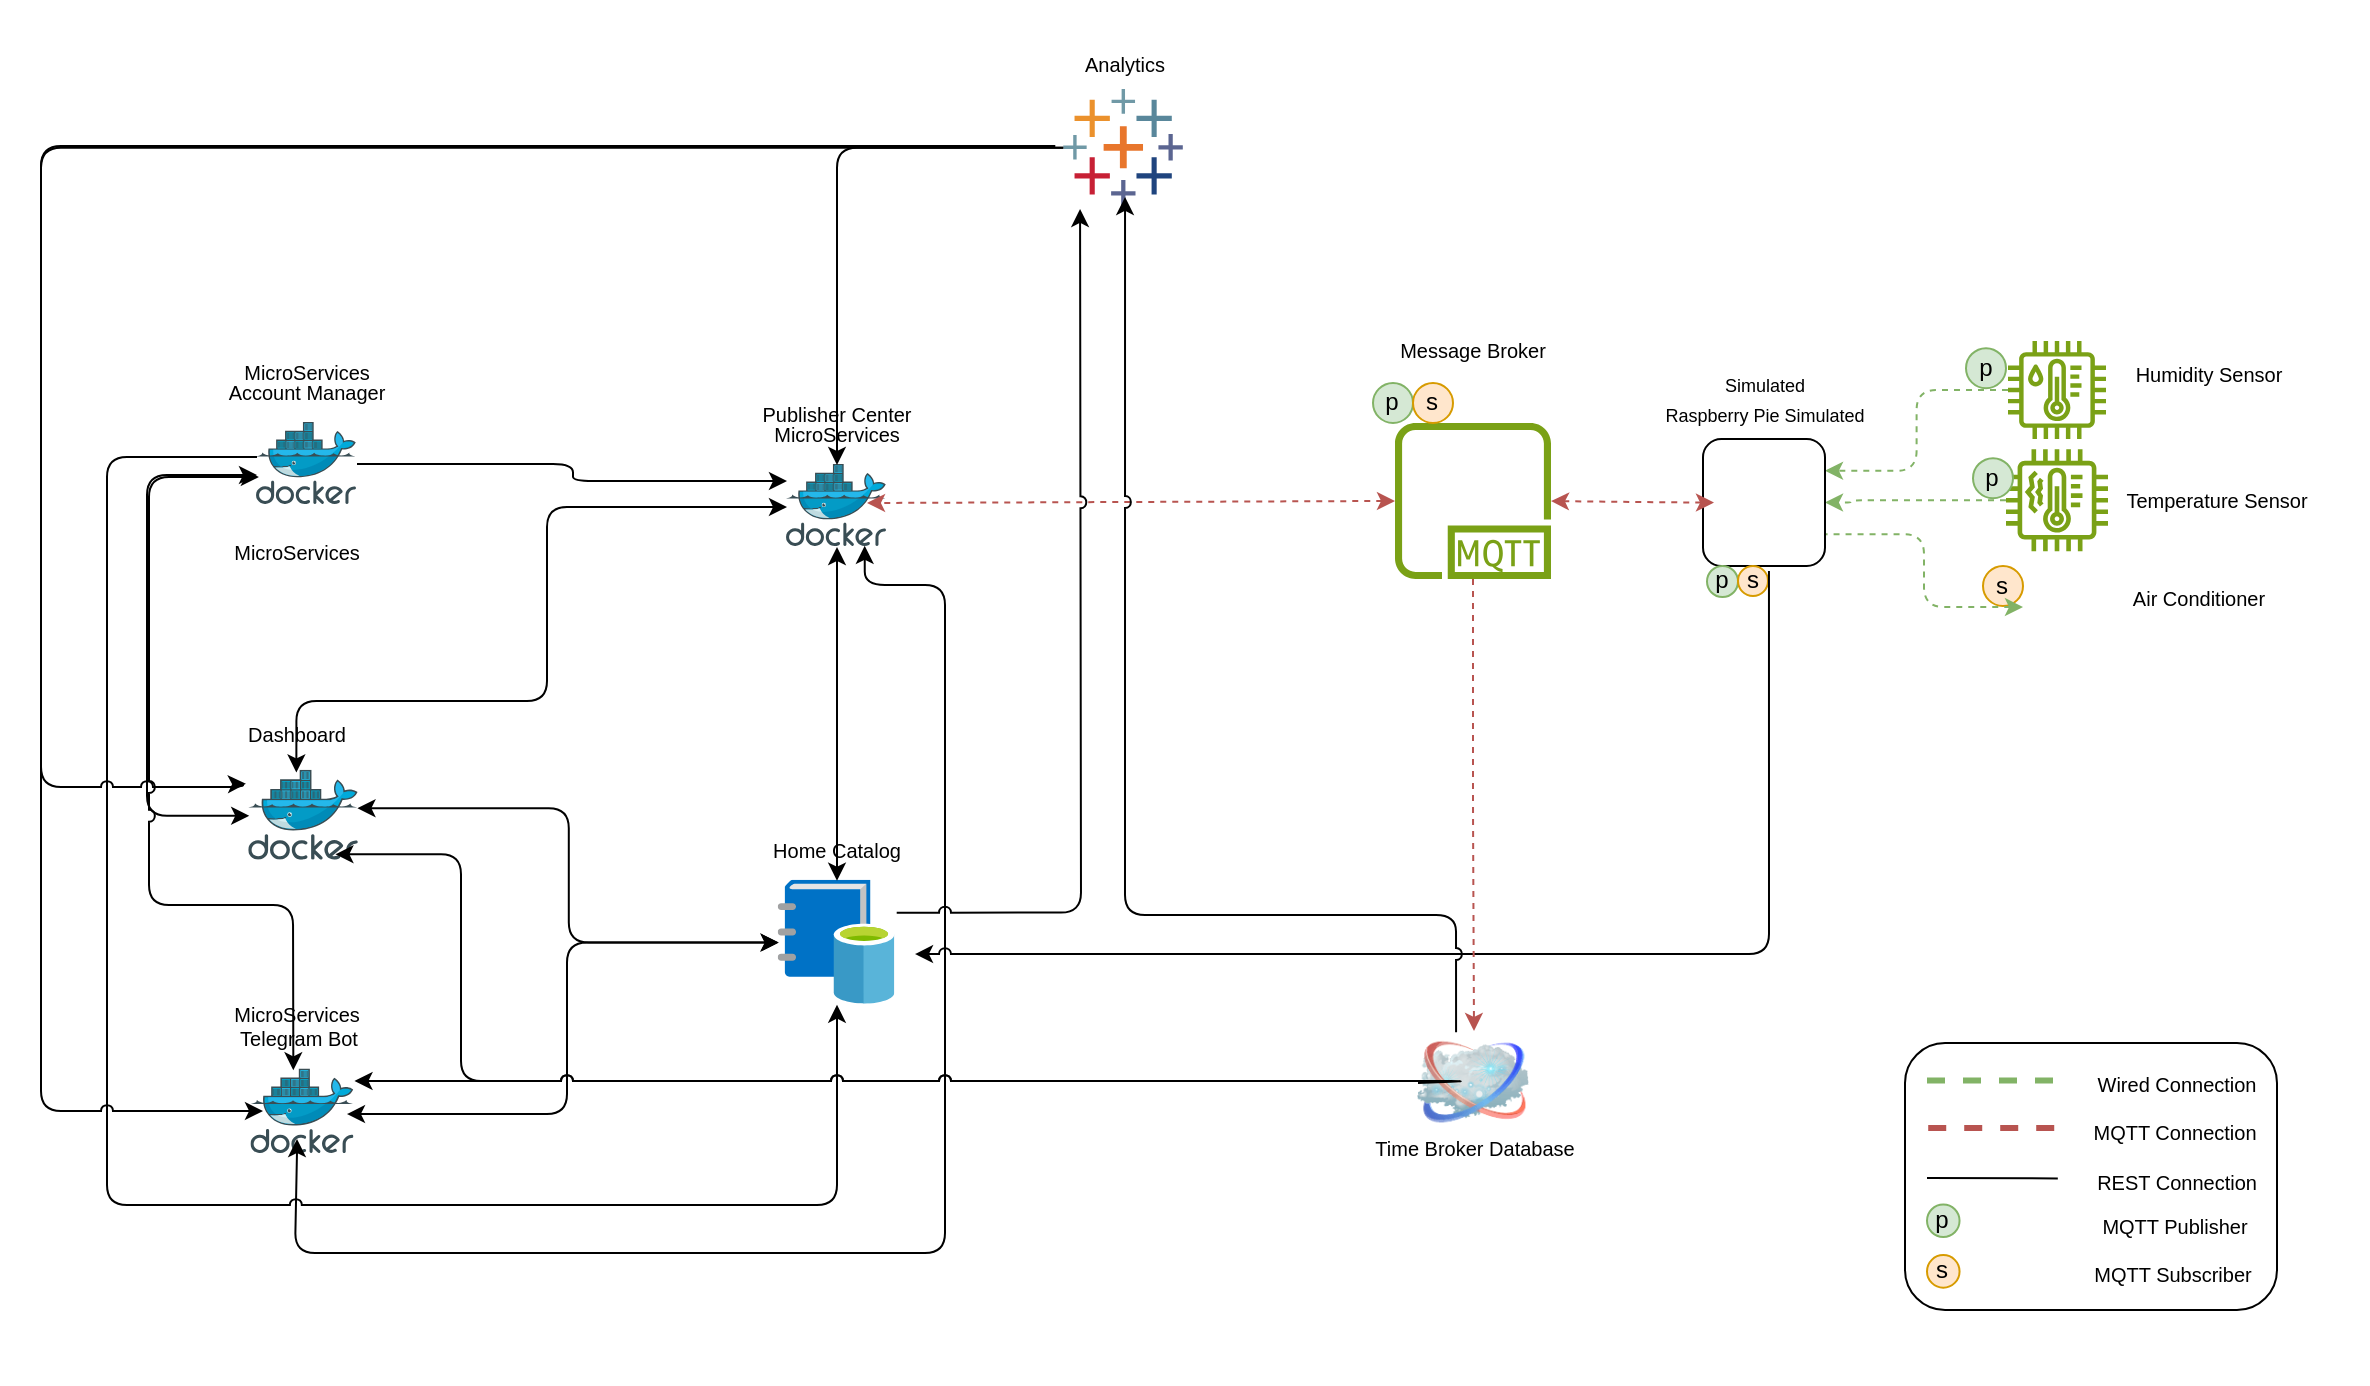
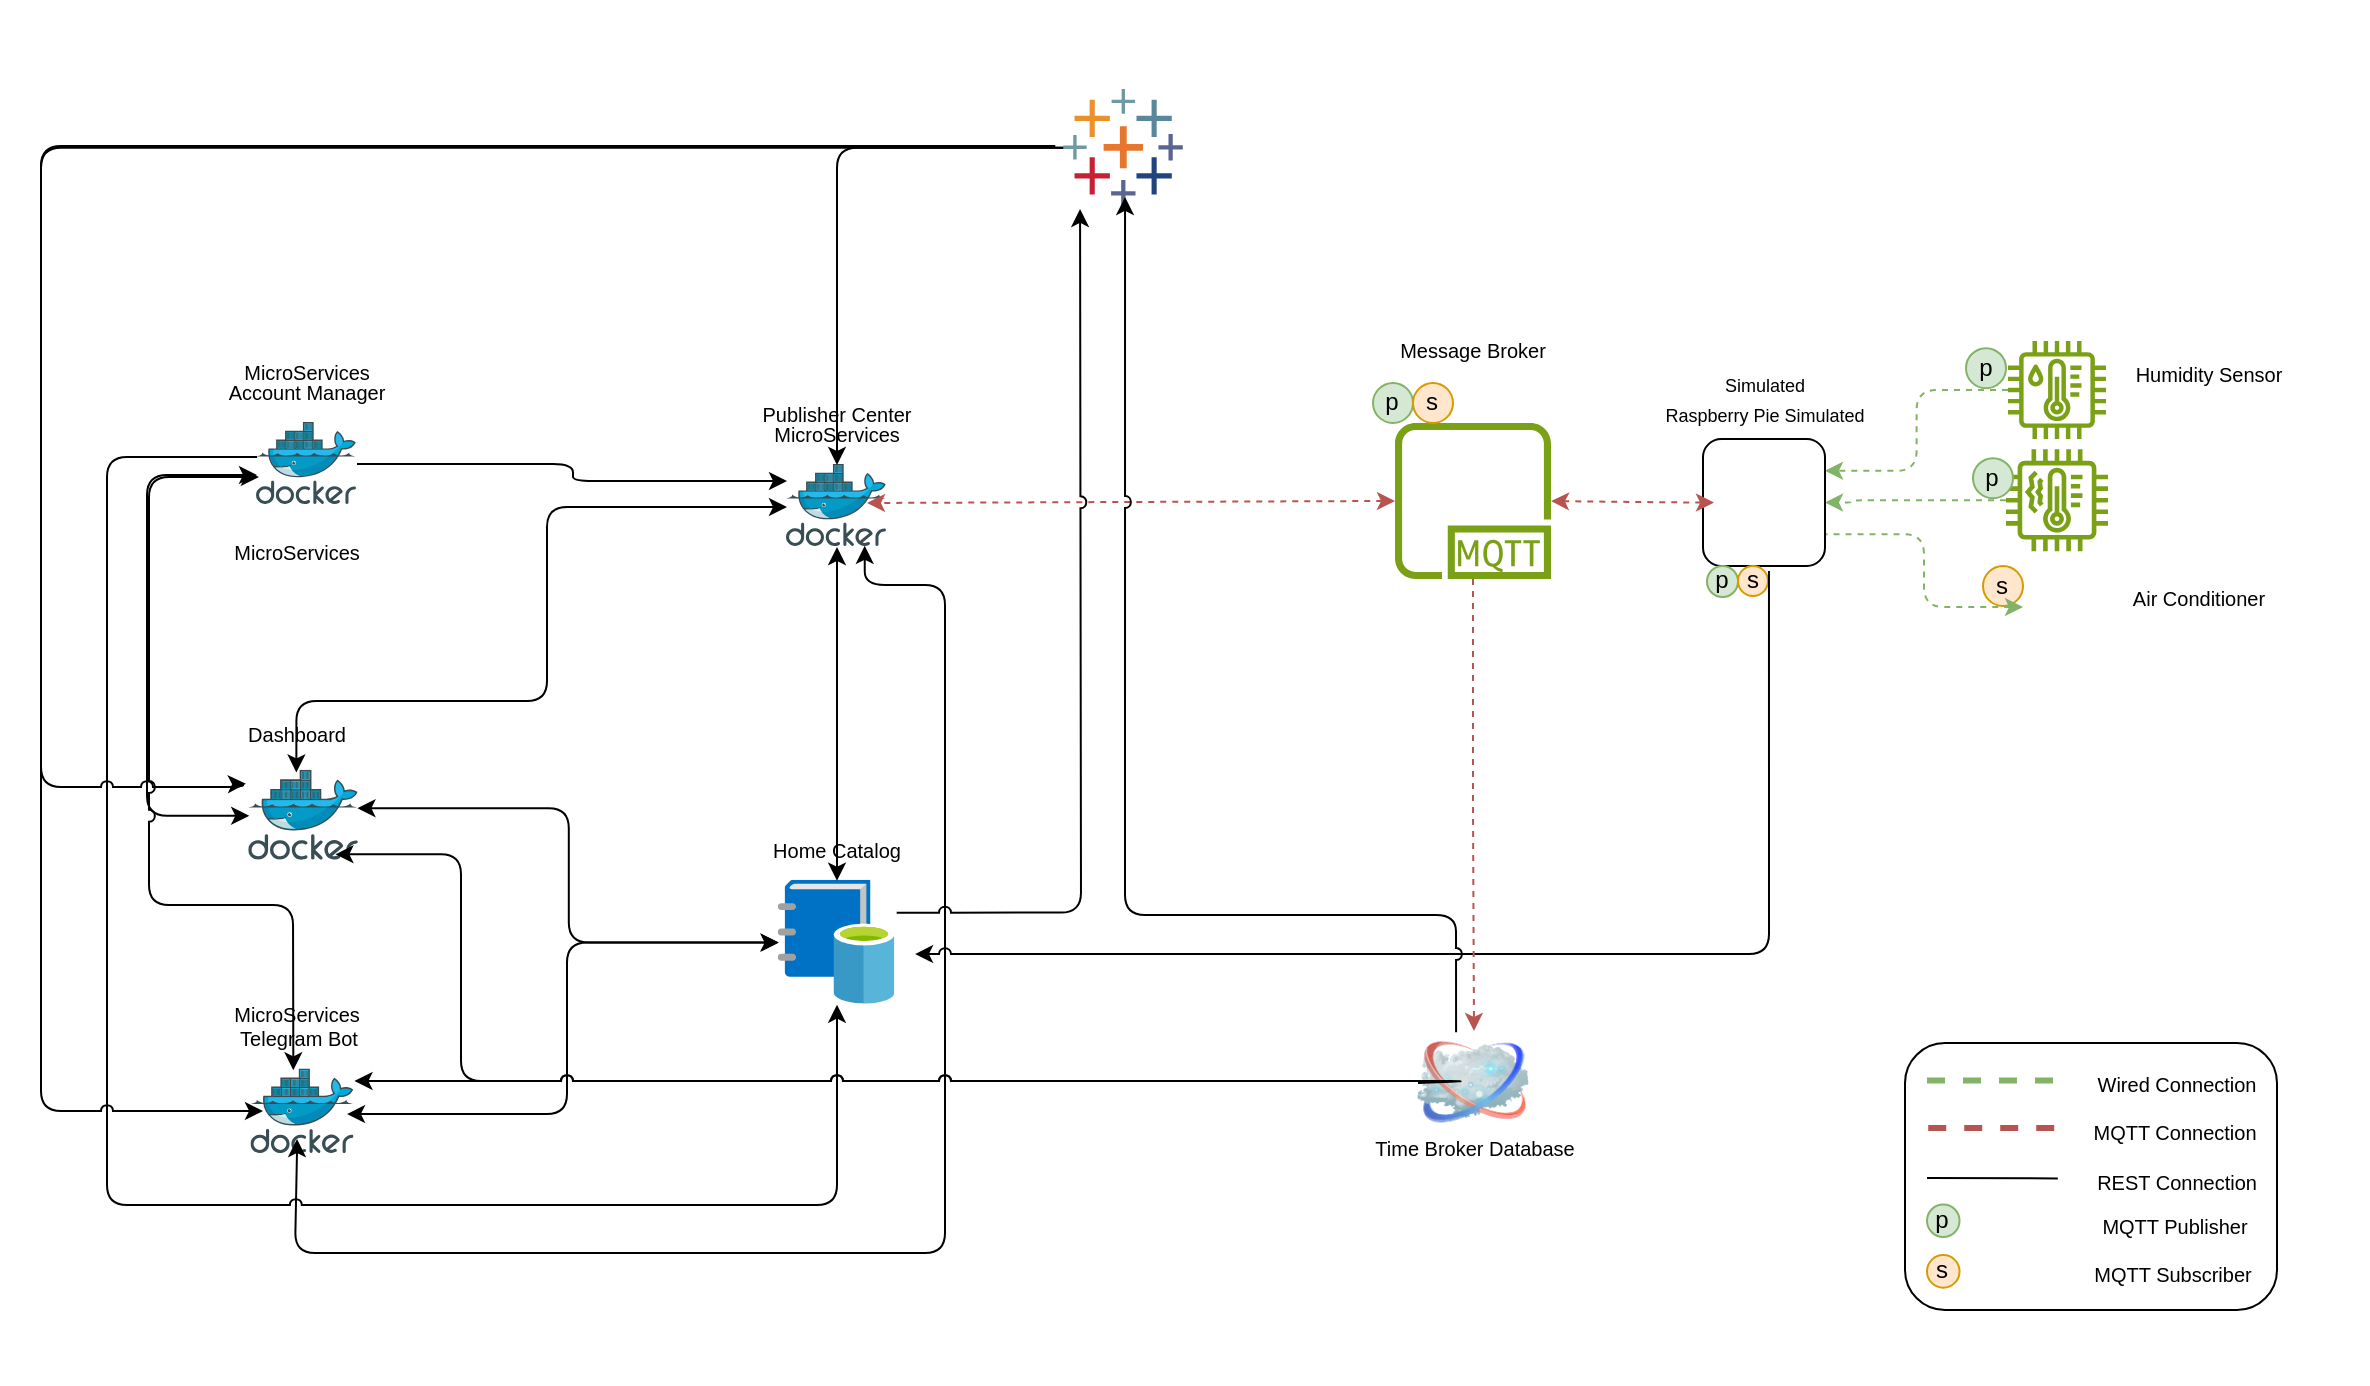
node "Analytics": removed
node "Temperature Sensor": removed
